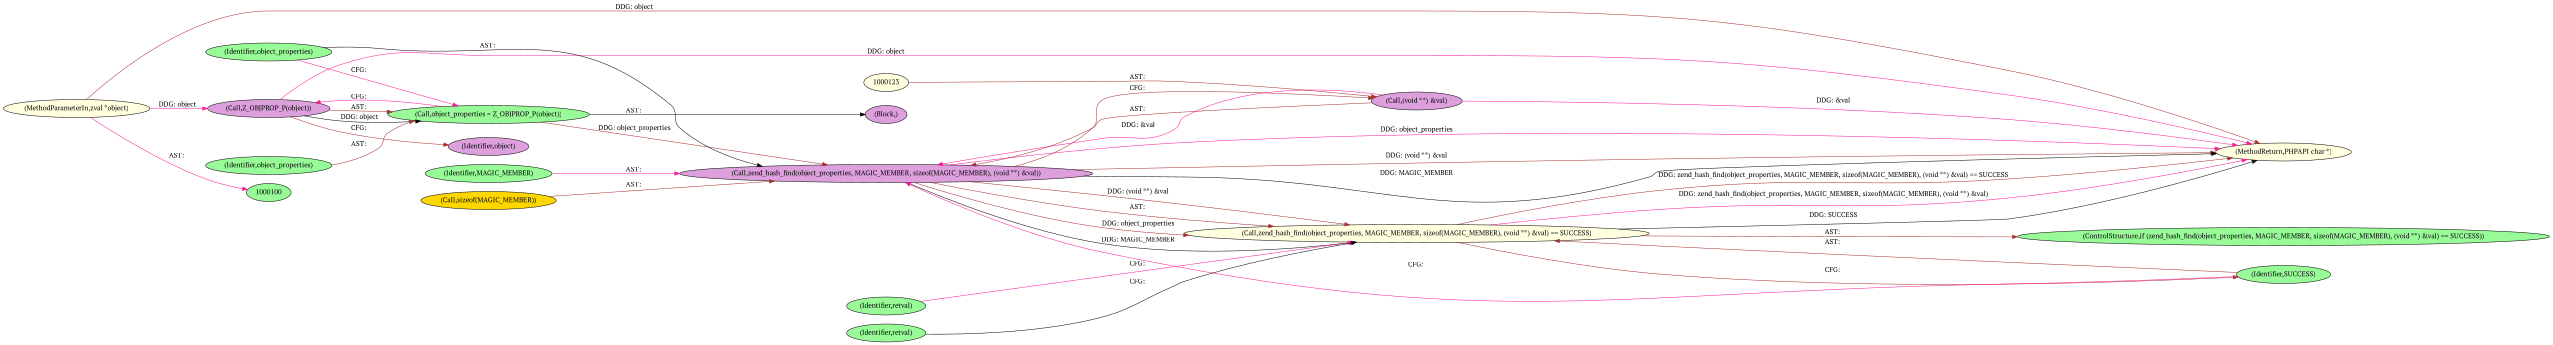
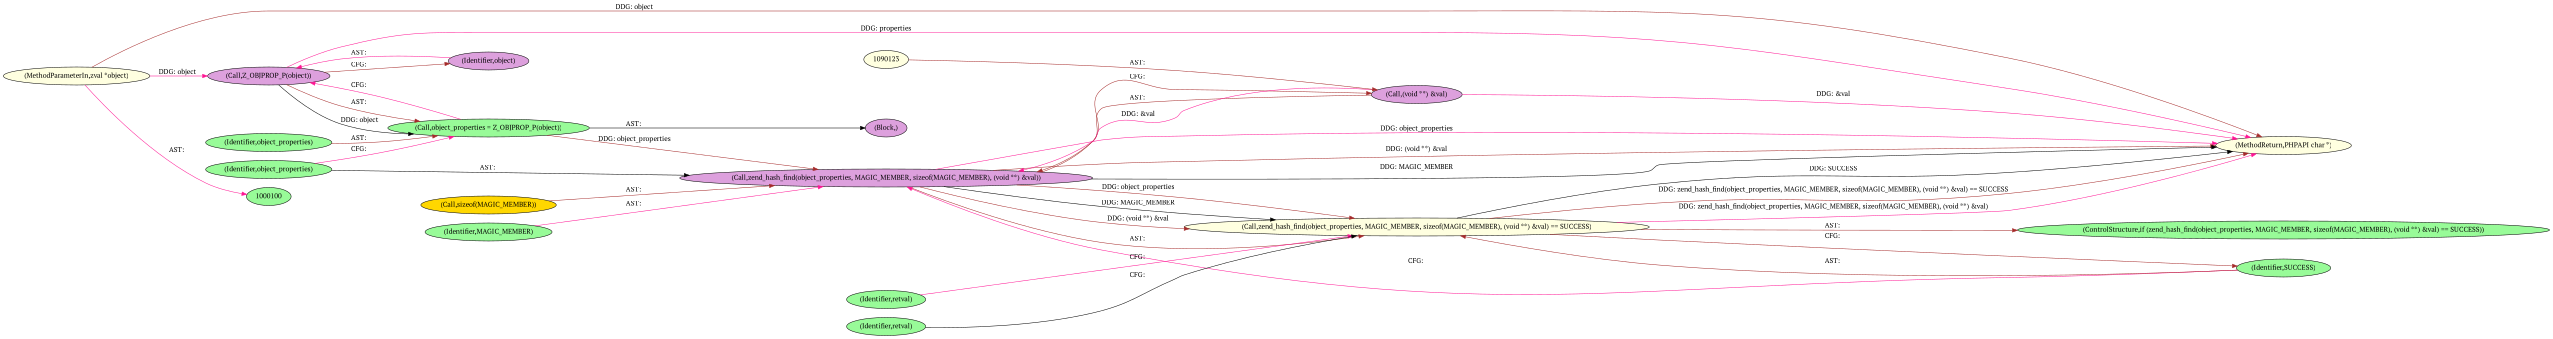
edge "(Call,Z_OBJPROP_P(object))" -> "(MethodReturn,PHPAPI char *)": label "DDG: object" -> "DDG: properties"
edge "(Identifier,object)" -> "(Call,Z_OBJPROP_P(object))": added, label "AST:"
node "1000123": label "1000123" -> "1090123"
